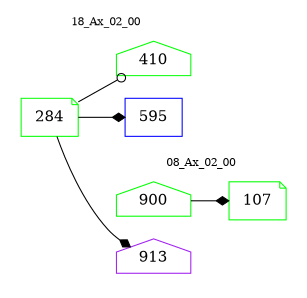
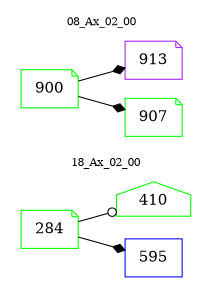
edge "284" -> "913": now "900" -> "913"
node "900": shape house -> note
node "107": label "107" -> "907"
node "913": shape house -> note
